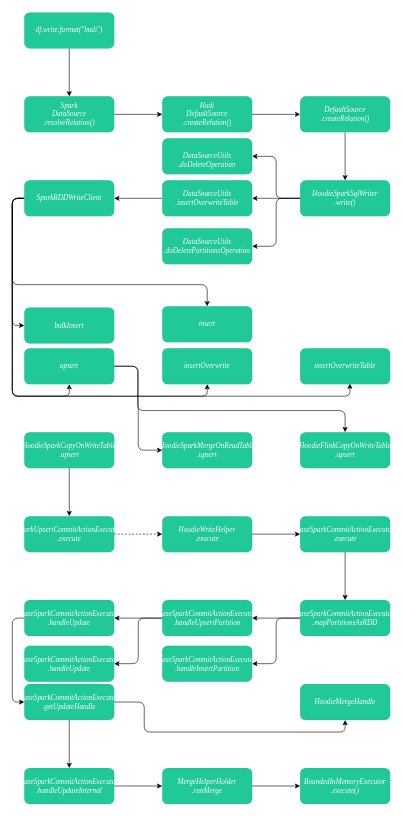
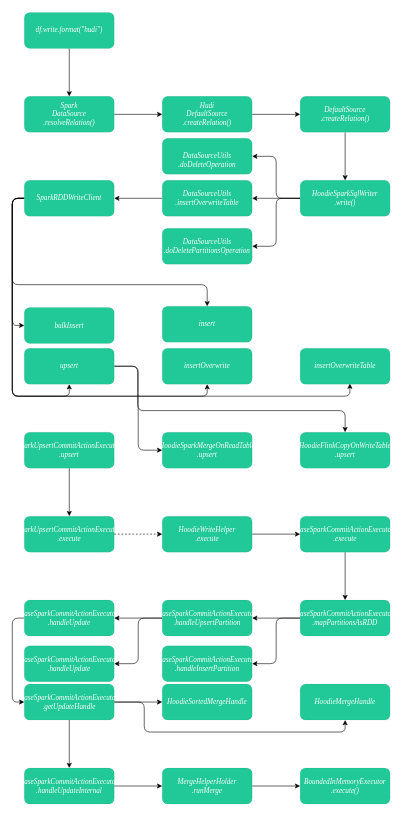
node "HoodieSparkCopyOnWriteTable .upsert": label "HoodieSparkCopyOnWriteTable .upsert" -> "SparkUpsertCommitActionExecutor .upsert"
edge "BaseSparkCommitActionExecutor .getUpdateHandle" -> "HoodieSortedMergeHandle": added
node "HoodieSortedMergeHandle": added
